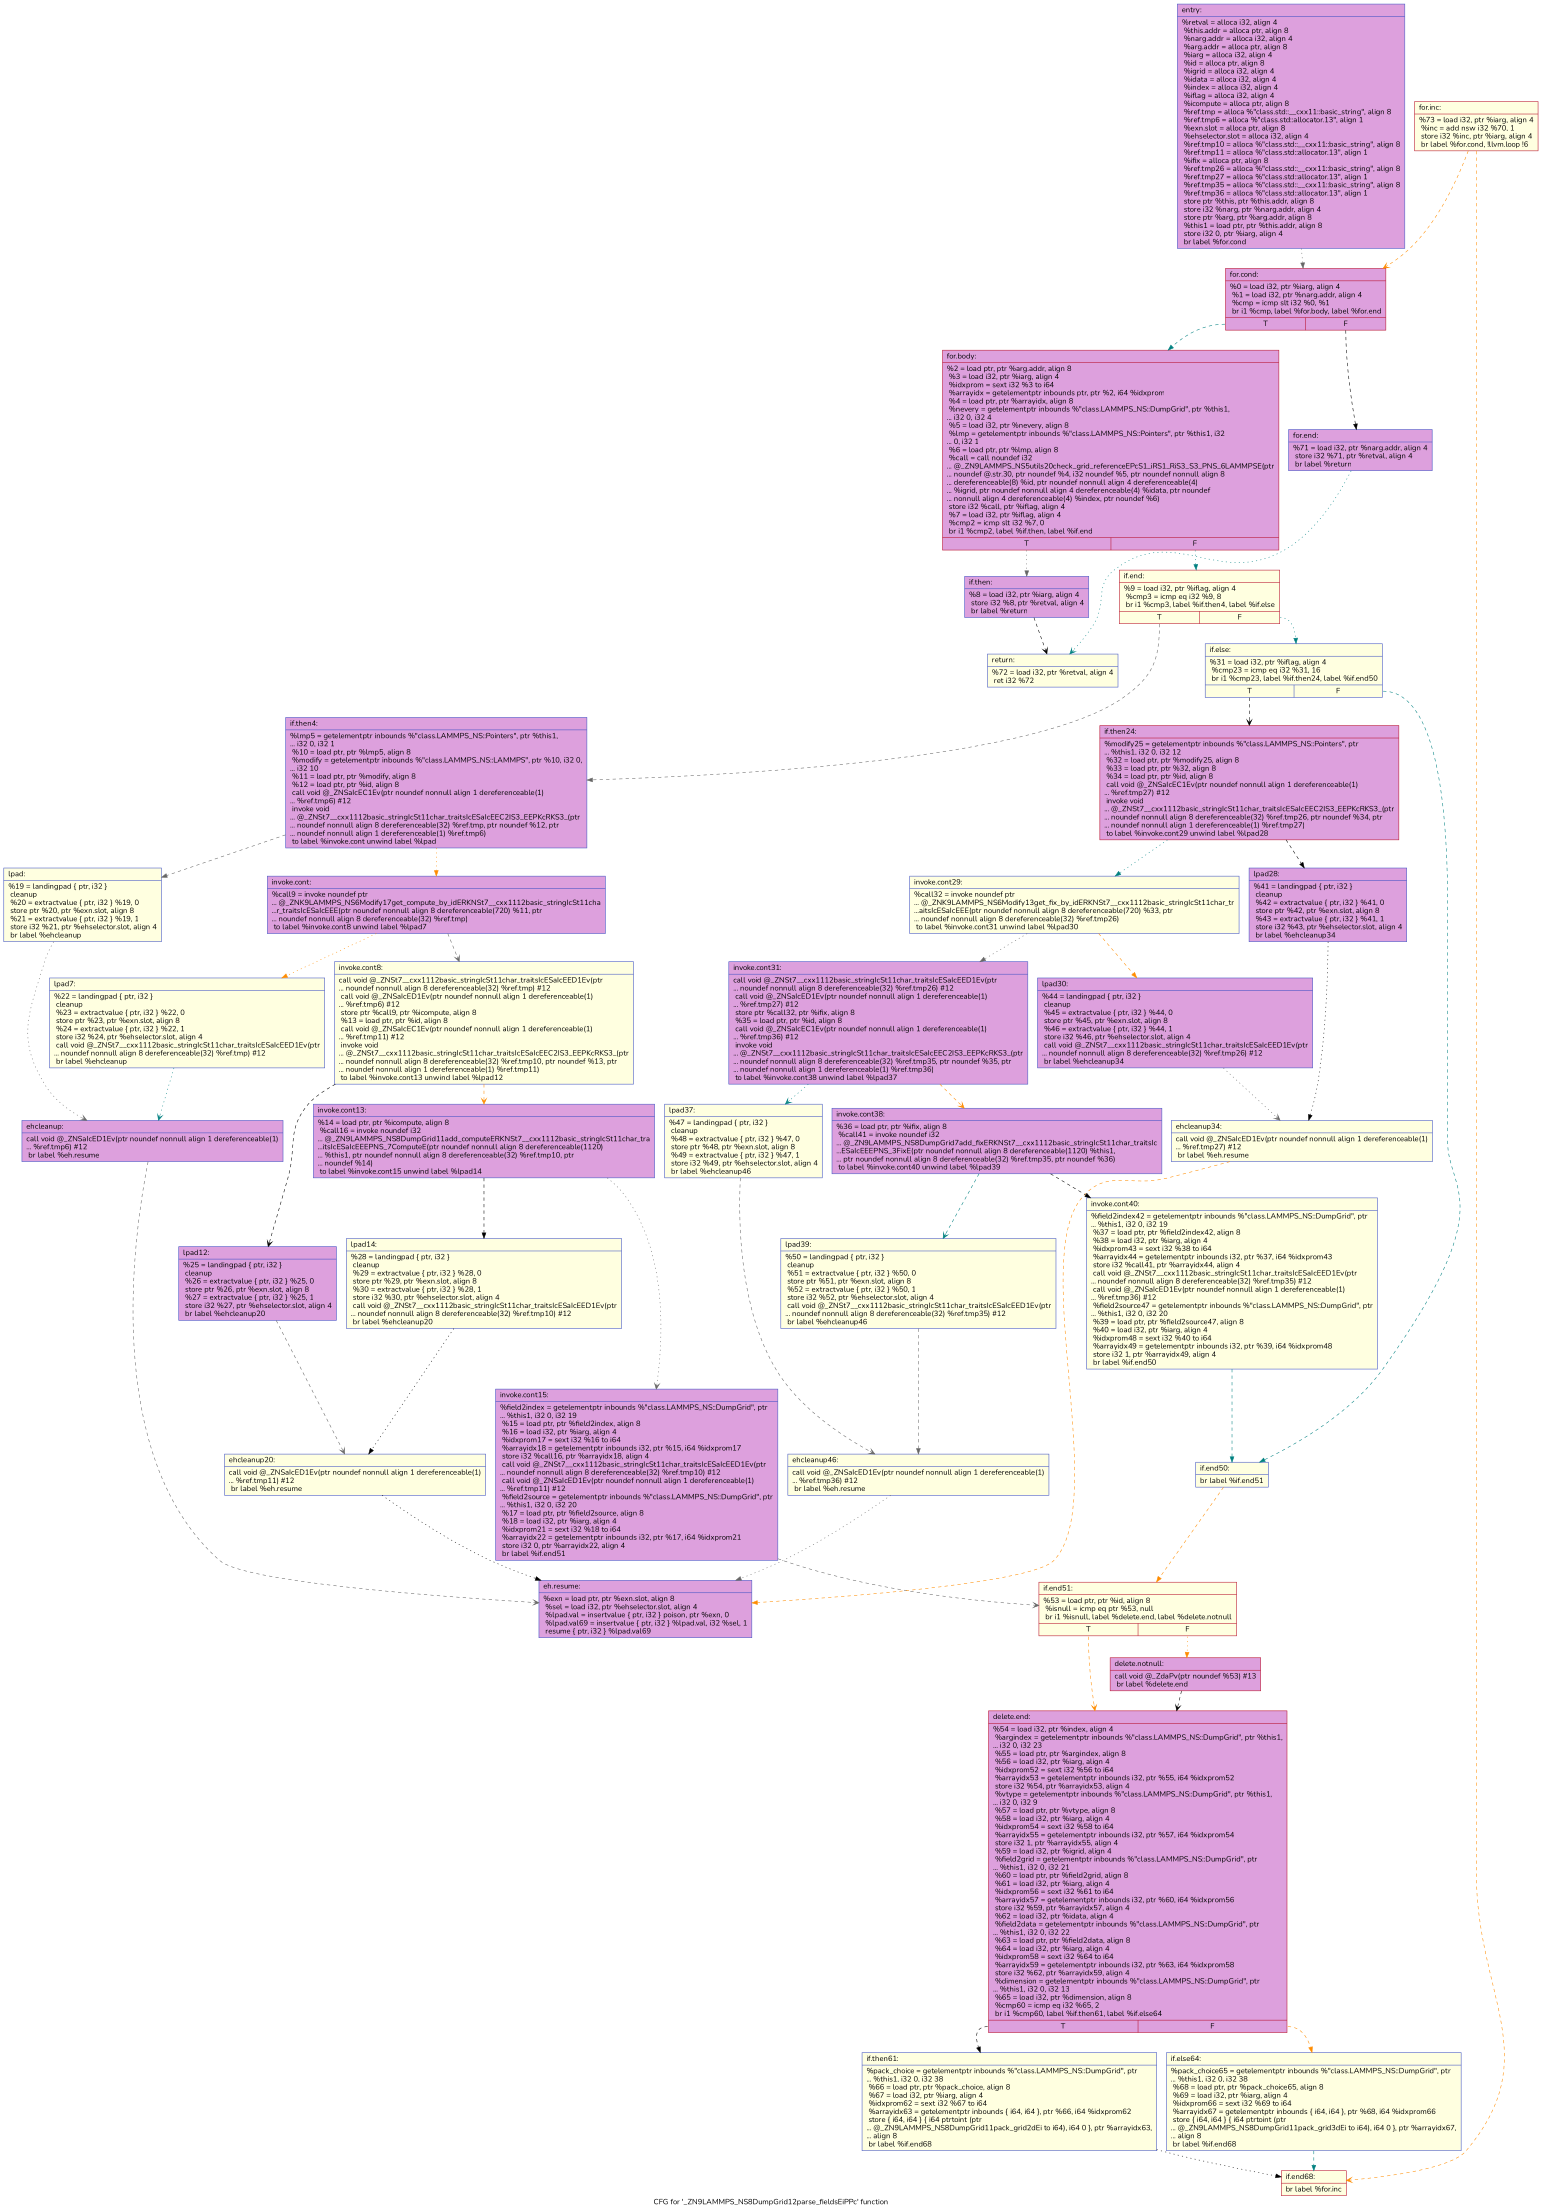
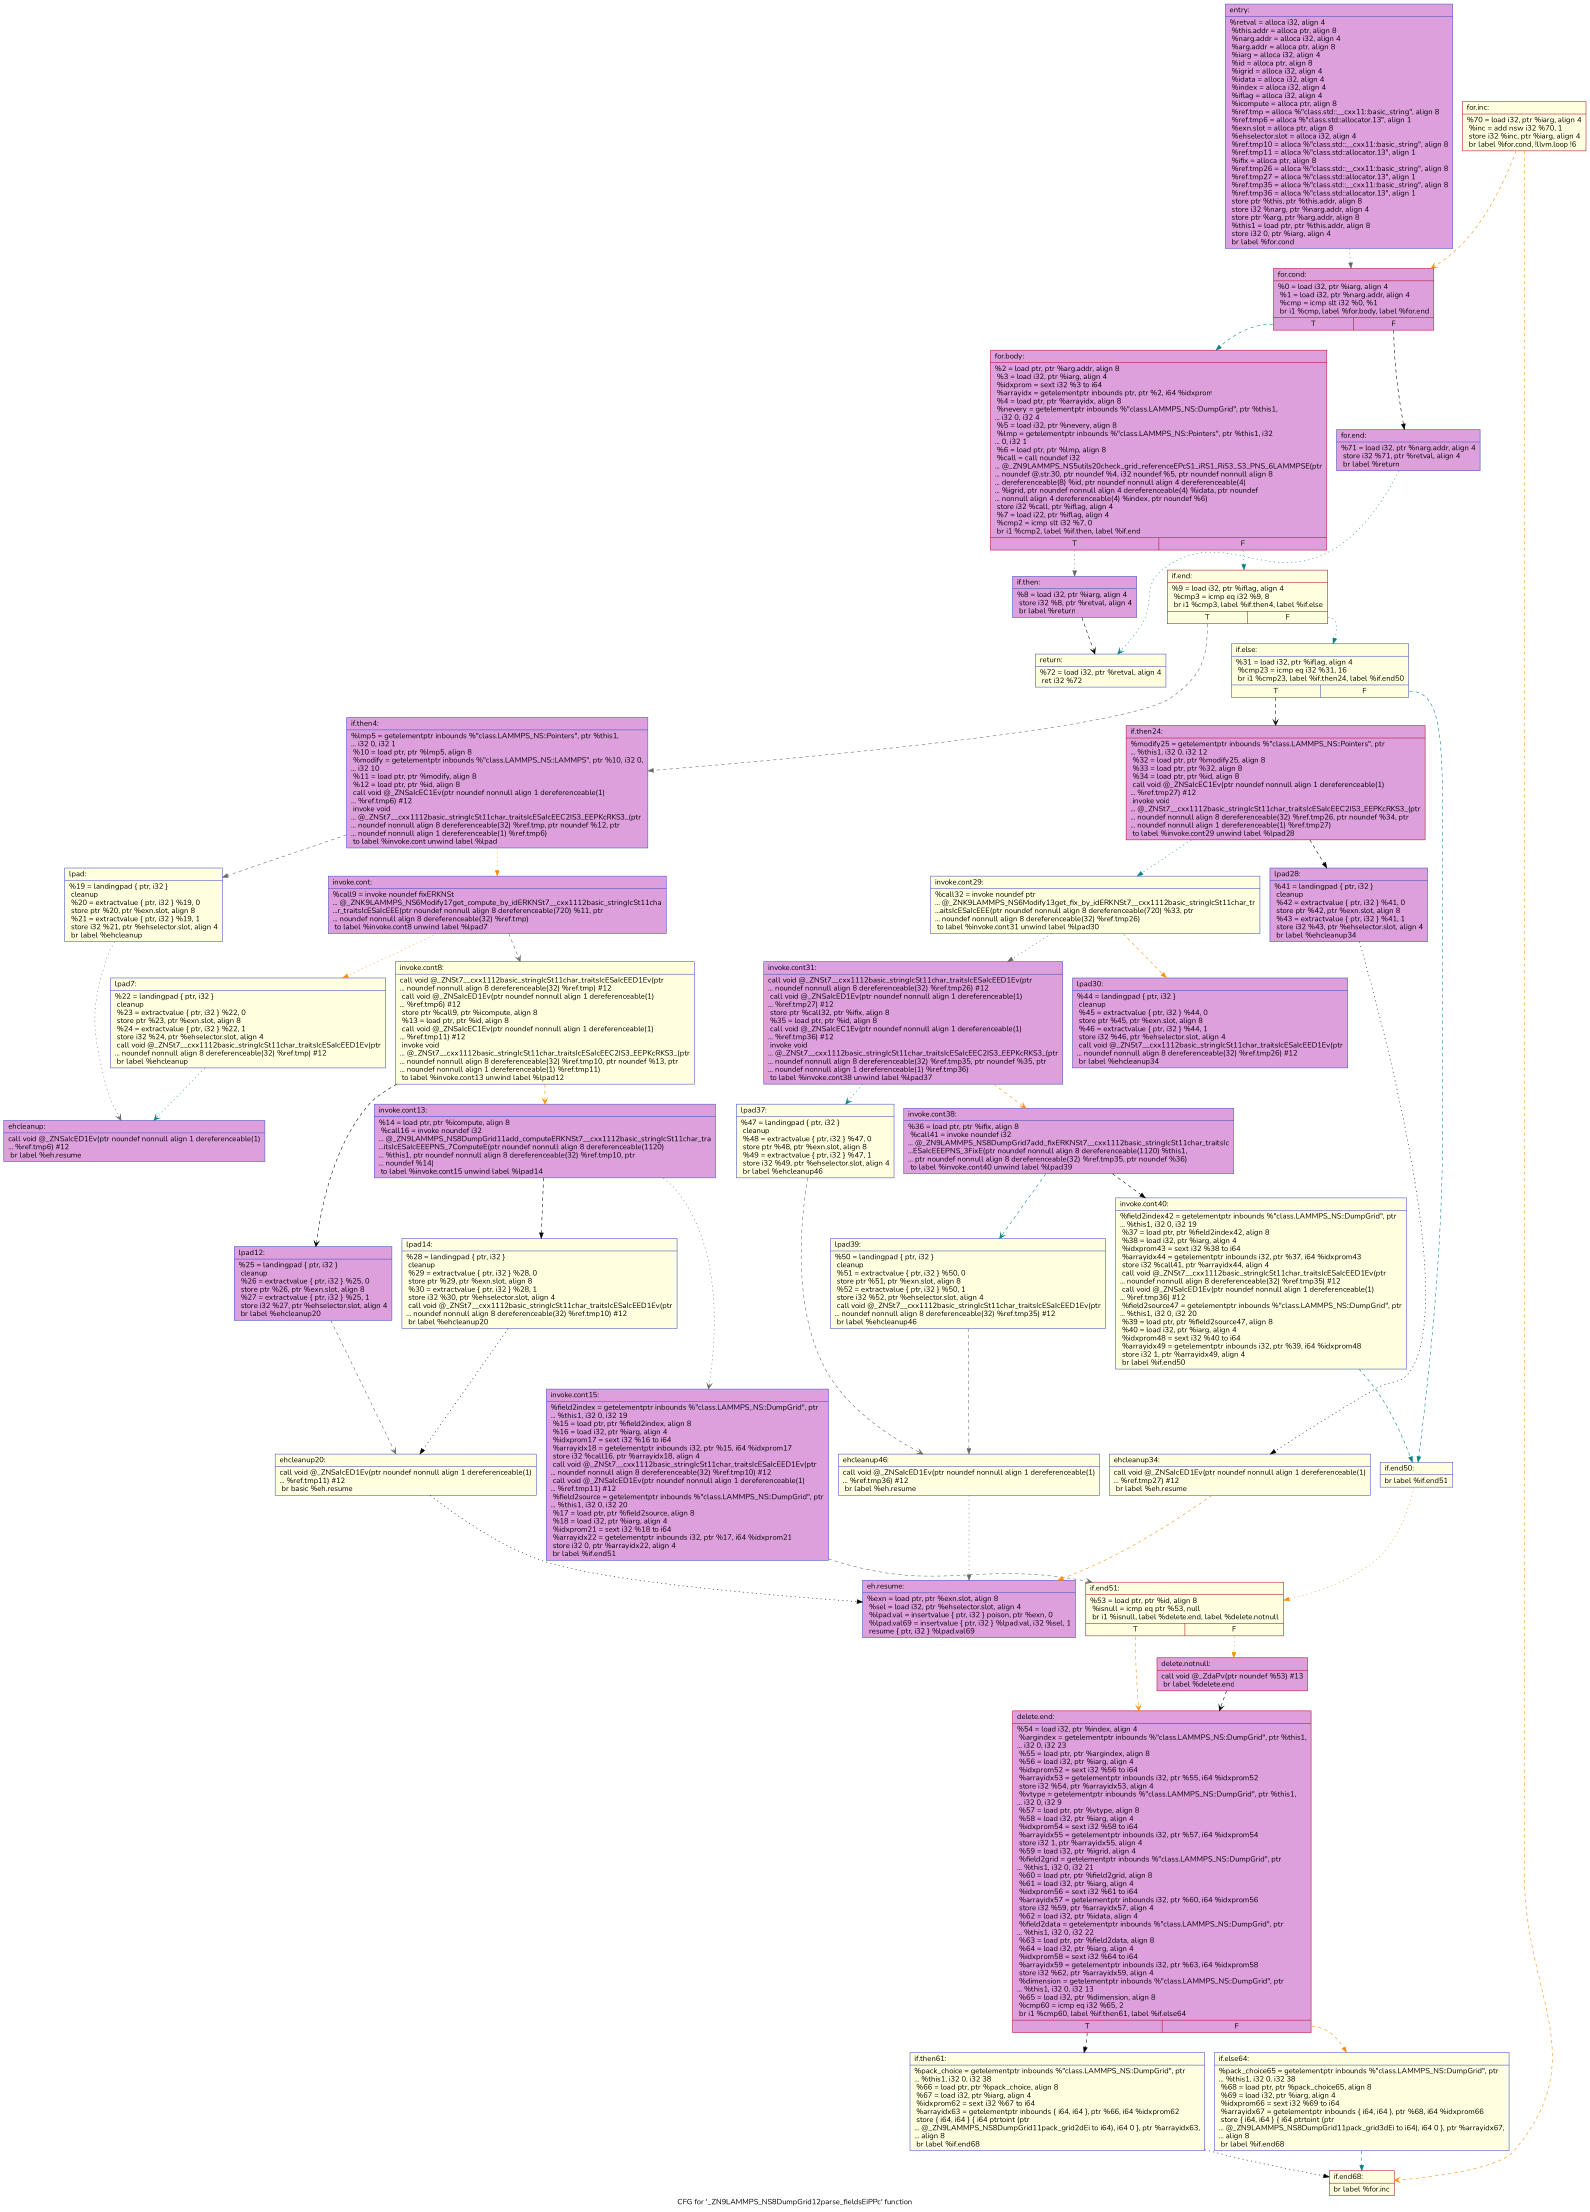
node "for.inc:": text "%73 = load i32, ptr %iarg, align 4" -> "%70 = load i32, ptr %iarg, align 4"
node "for.body:": text "%7 = load i32, ptr %iflag, align 4" -> "%7 = load i22, ptr %iflag, align 4"
node "invoke.cont:": text "%call9 = invoke noundef ptr" -> "%call9 = invoke noundef fixERKNSt"
edge "lpad30:" -> "ehcleanup34:": removed
node "ehcleanup20:": text "br label %eh.resume" -> "br basic %eh.resume"
edge "ehcleanup:" -> "eh.resume:": removed
edge "if.end50:" -> "if.end51:": style dashed -> dotted
